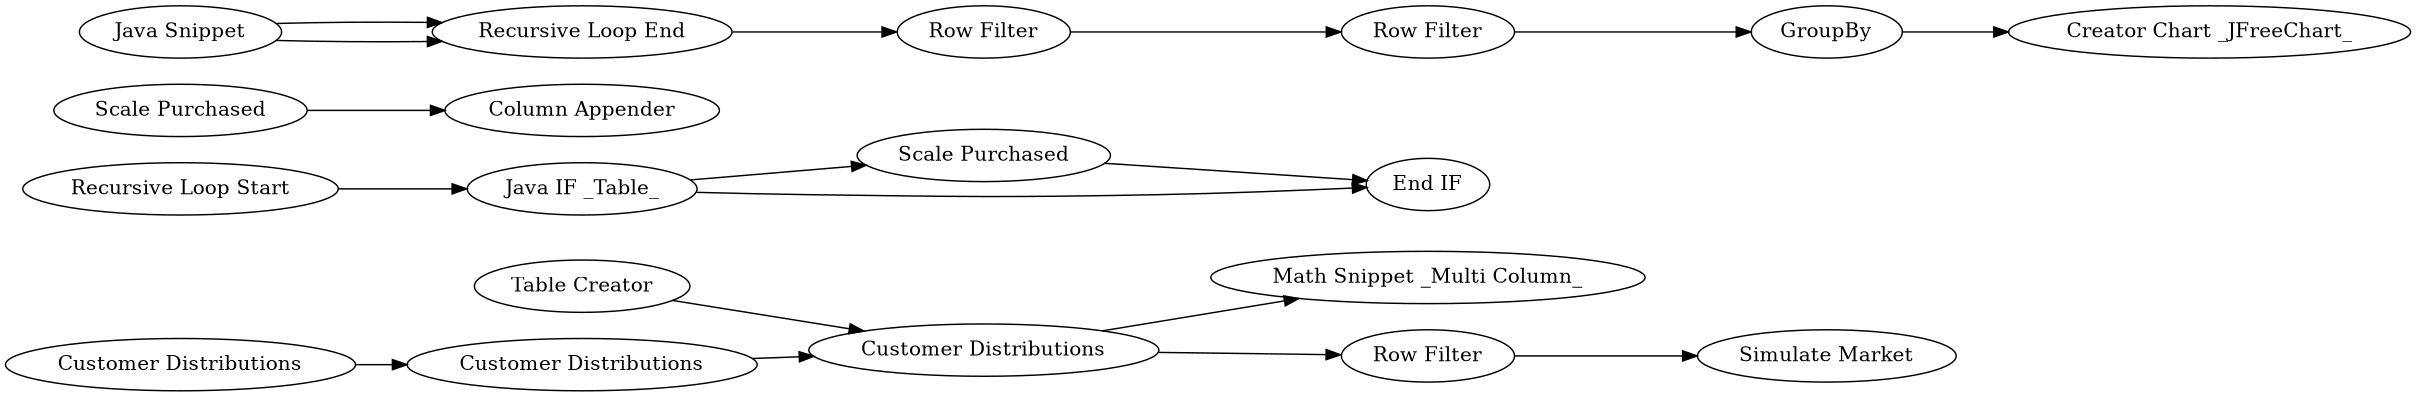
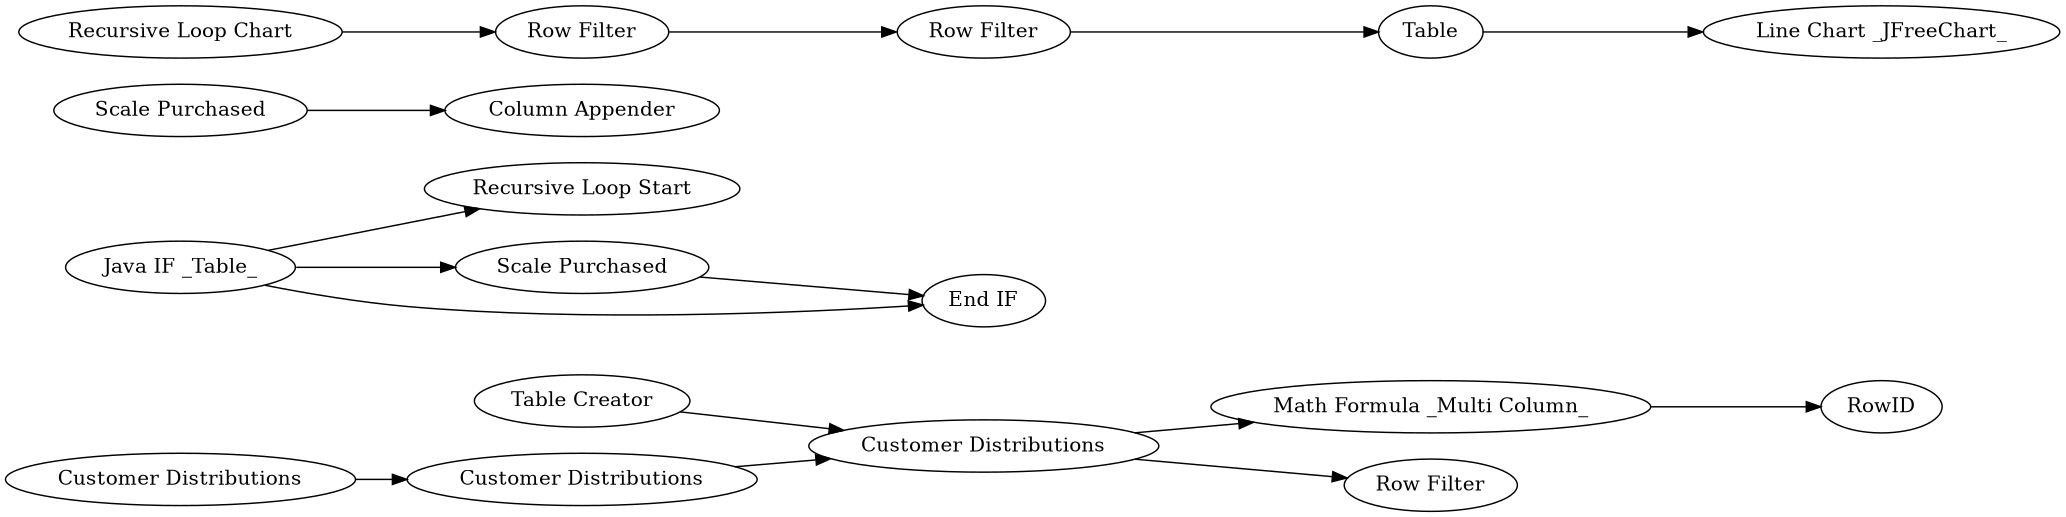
node "Java Snippet": removed
node "Recursive Loop End": label "Recursive Loop End" -> "Recursive Loop Chart"
node "GroupBy": label "GroupBy" -> "Table"
node "Creator Chart _JFreeChart_": label "Creator Chart _JFreeChart_" -> "Line Chart _JFreeChart_"
edge "Recursive Loop Start" -> "Java IF _Table_": reversed
node "Math Snippet _Multi Column_": label "Math Snippet _Multi Column_" -> "Math Formula _Multi Column_"
node "Simulate Market": removed
node "RowID": added
